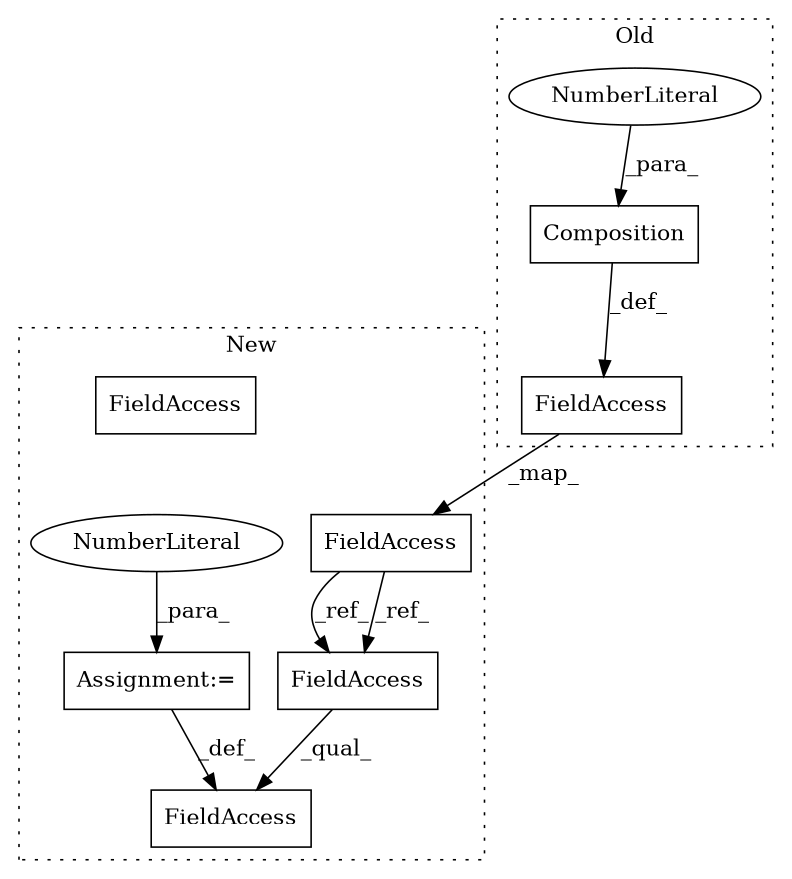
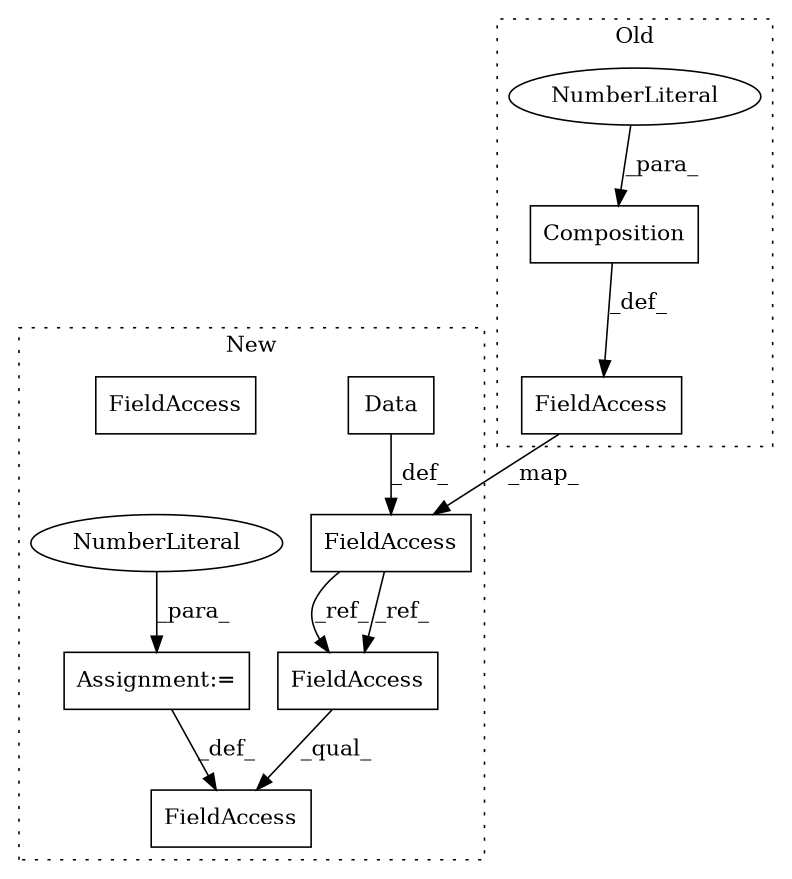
node "Data": added
